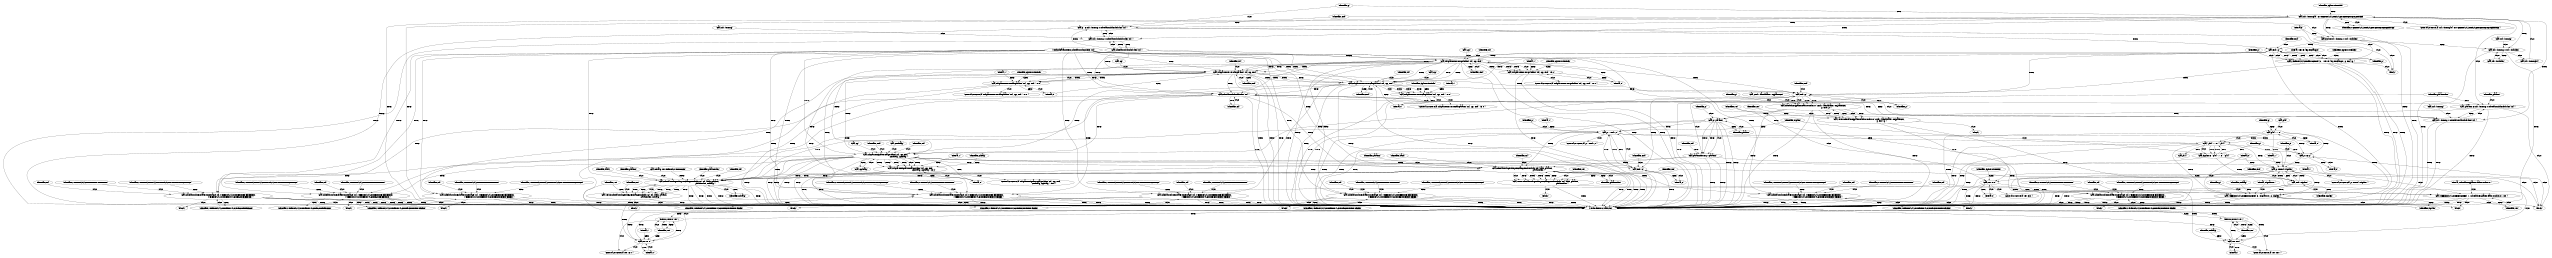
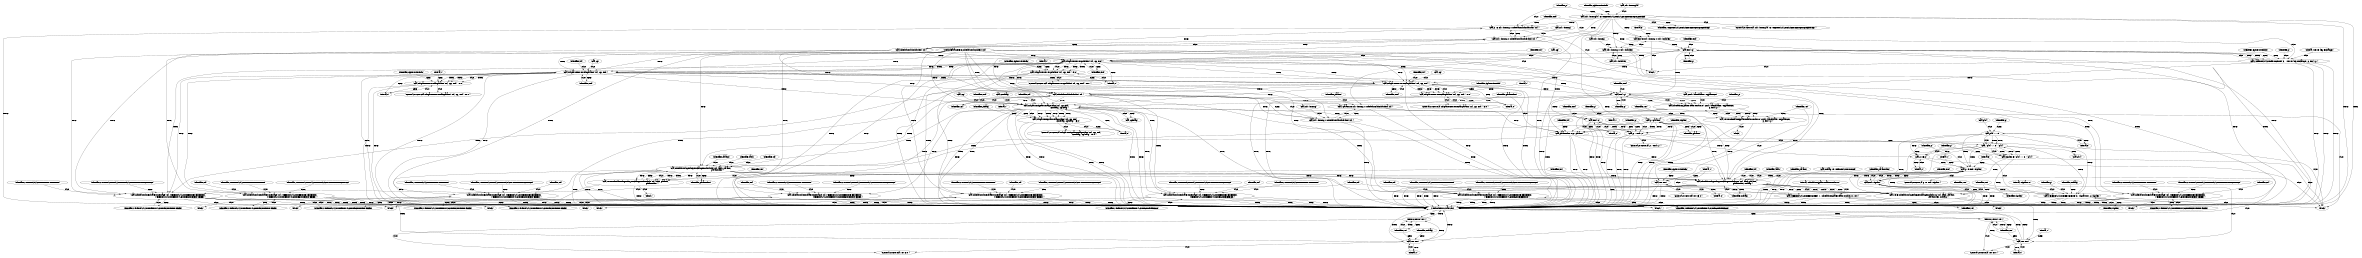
edge "(MethodParameterIn,mbedtls_ssl_context *ssl)" -> "(Call,ssl_parse_server_ecdh_params( ssl, &p, end ))": now "(MethodParameterIn,mbedtls_ssl_context *ssl)" -> "(Call,params_len = p - params)"
edge "(Call,ssl->in_msg + ssl->in_hslen)" -> "(Call,ssl->in_msg[0])": now "(Call,ssl->in_msg + ssl->in_hslen)" -> "(Call,end = ssl->in_msg + ssl->in_hslen)"
edge "(Call,*params = ssl->in_msg + mbedtls_ssl_hs_hdr_len( ssl ))" -> "(Call,p - params)": now "(Call,*params = ssl->in_msg + mbedtls_ssl_hs_hdr_len( ssl ))" -> "(Call,params_len = p - params)"
